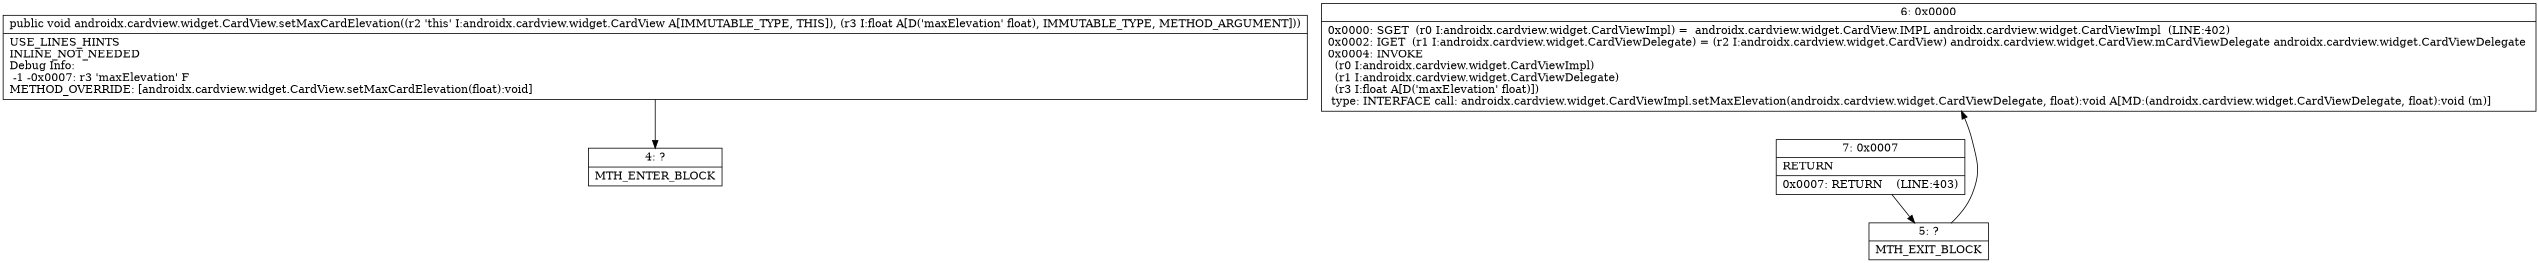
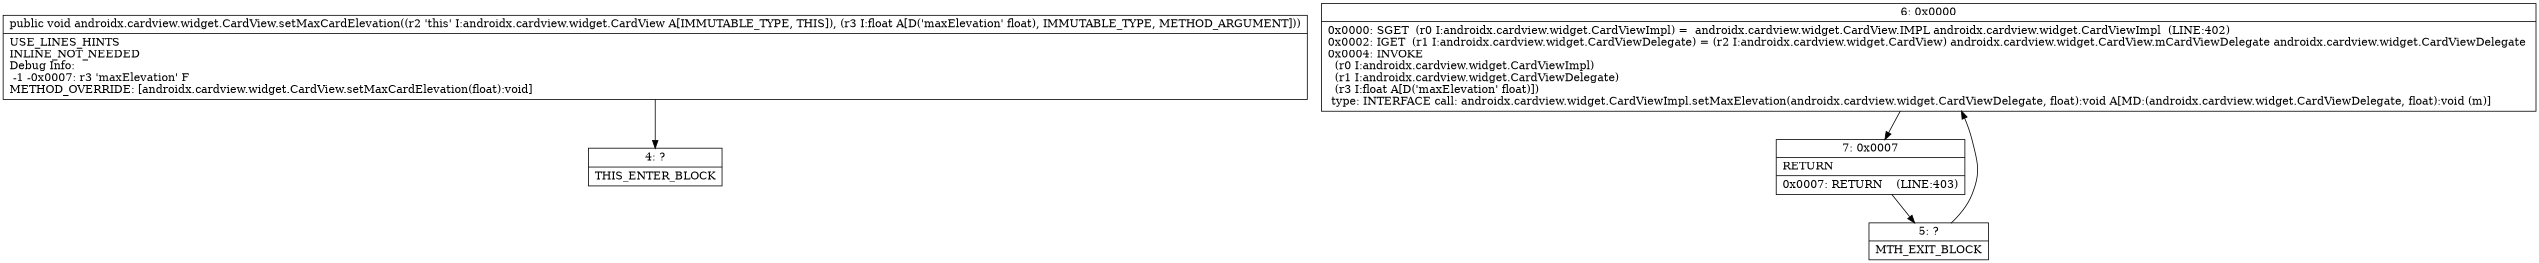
edge "6: 0x0000" -> "7: 0x0007": added
node "4: ?": text "MTH_ENTER_BLOCK" -> "THIS_ENTER_BLOCK"
